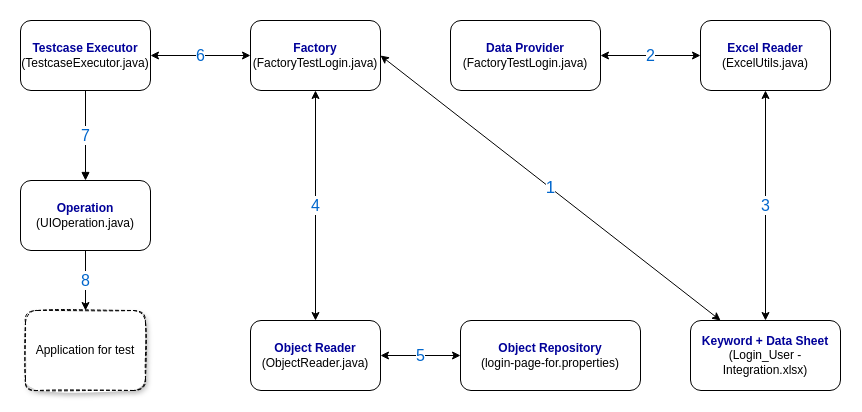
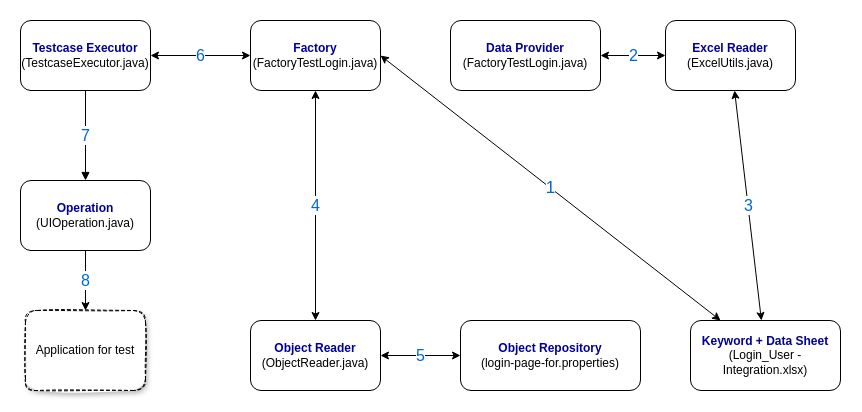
node "Excel Reader (ExcelUtils.java)": moved (766, 56) -> (731, 56)
